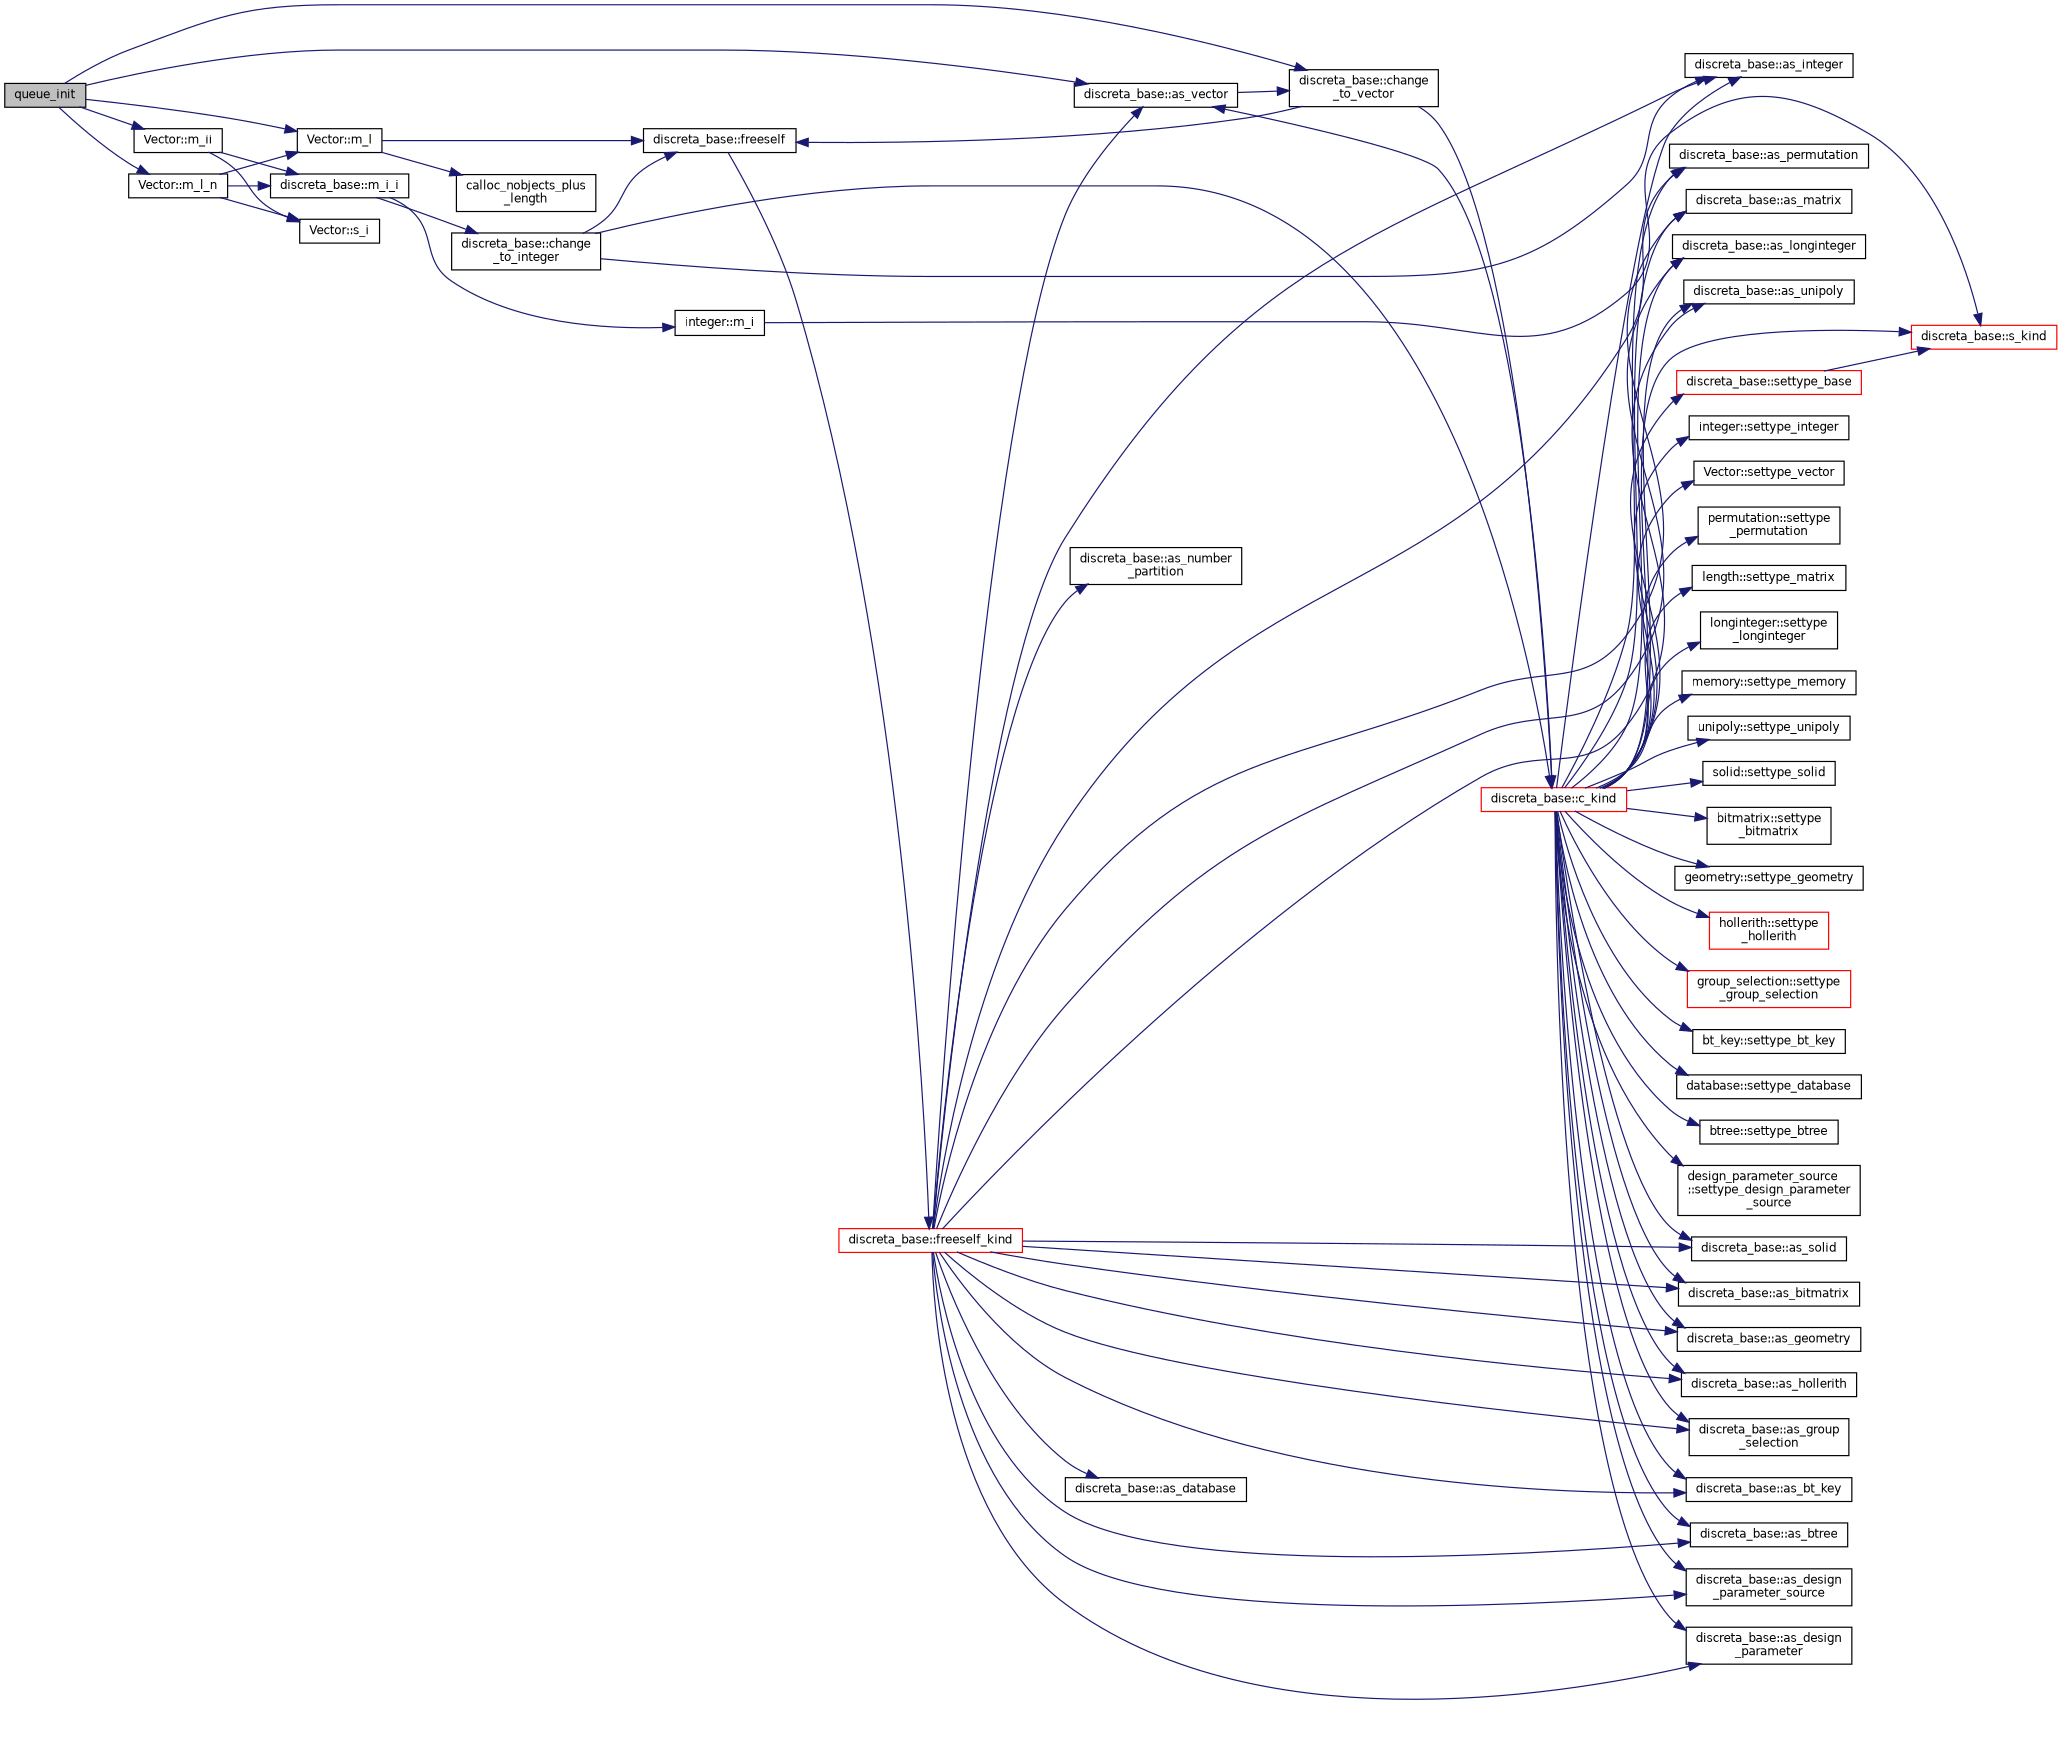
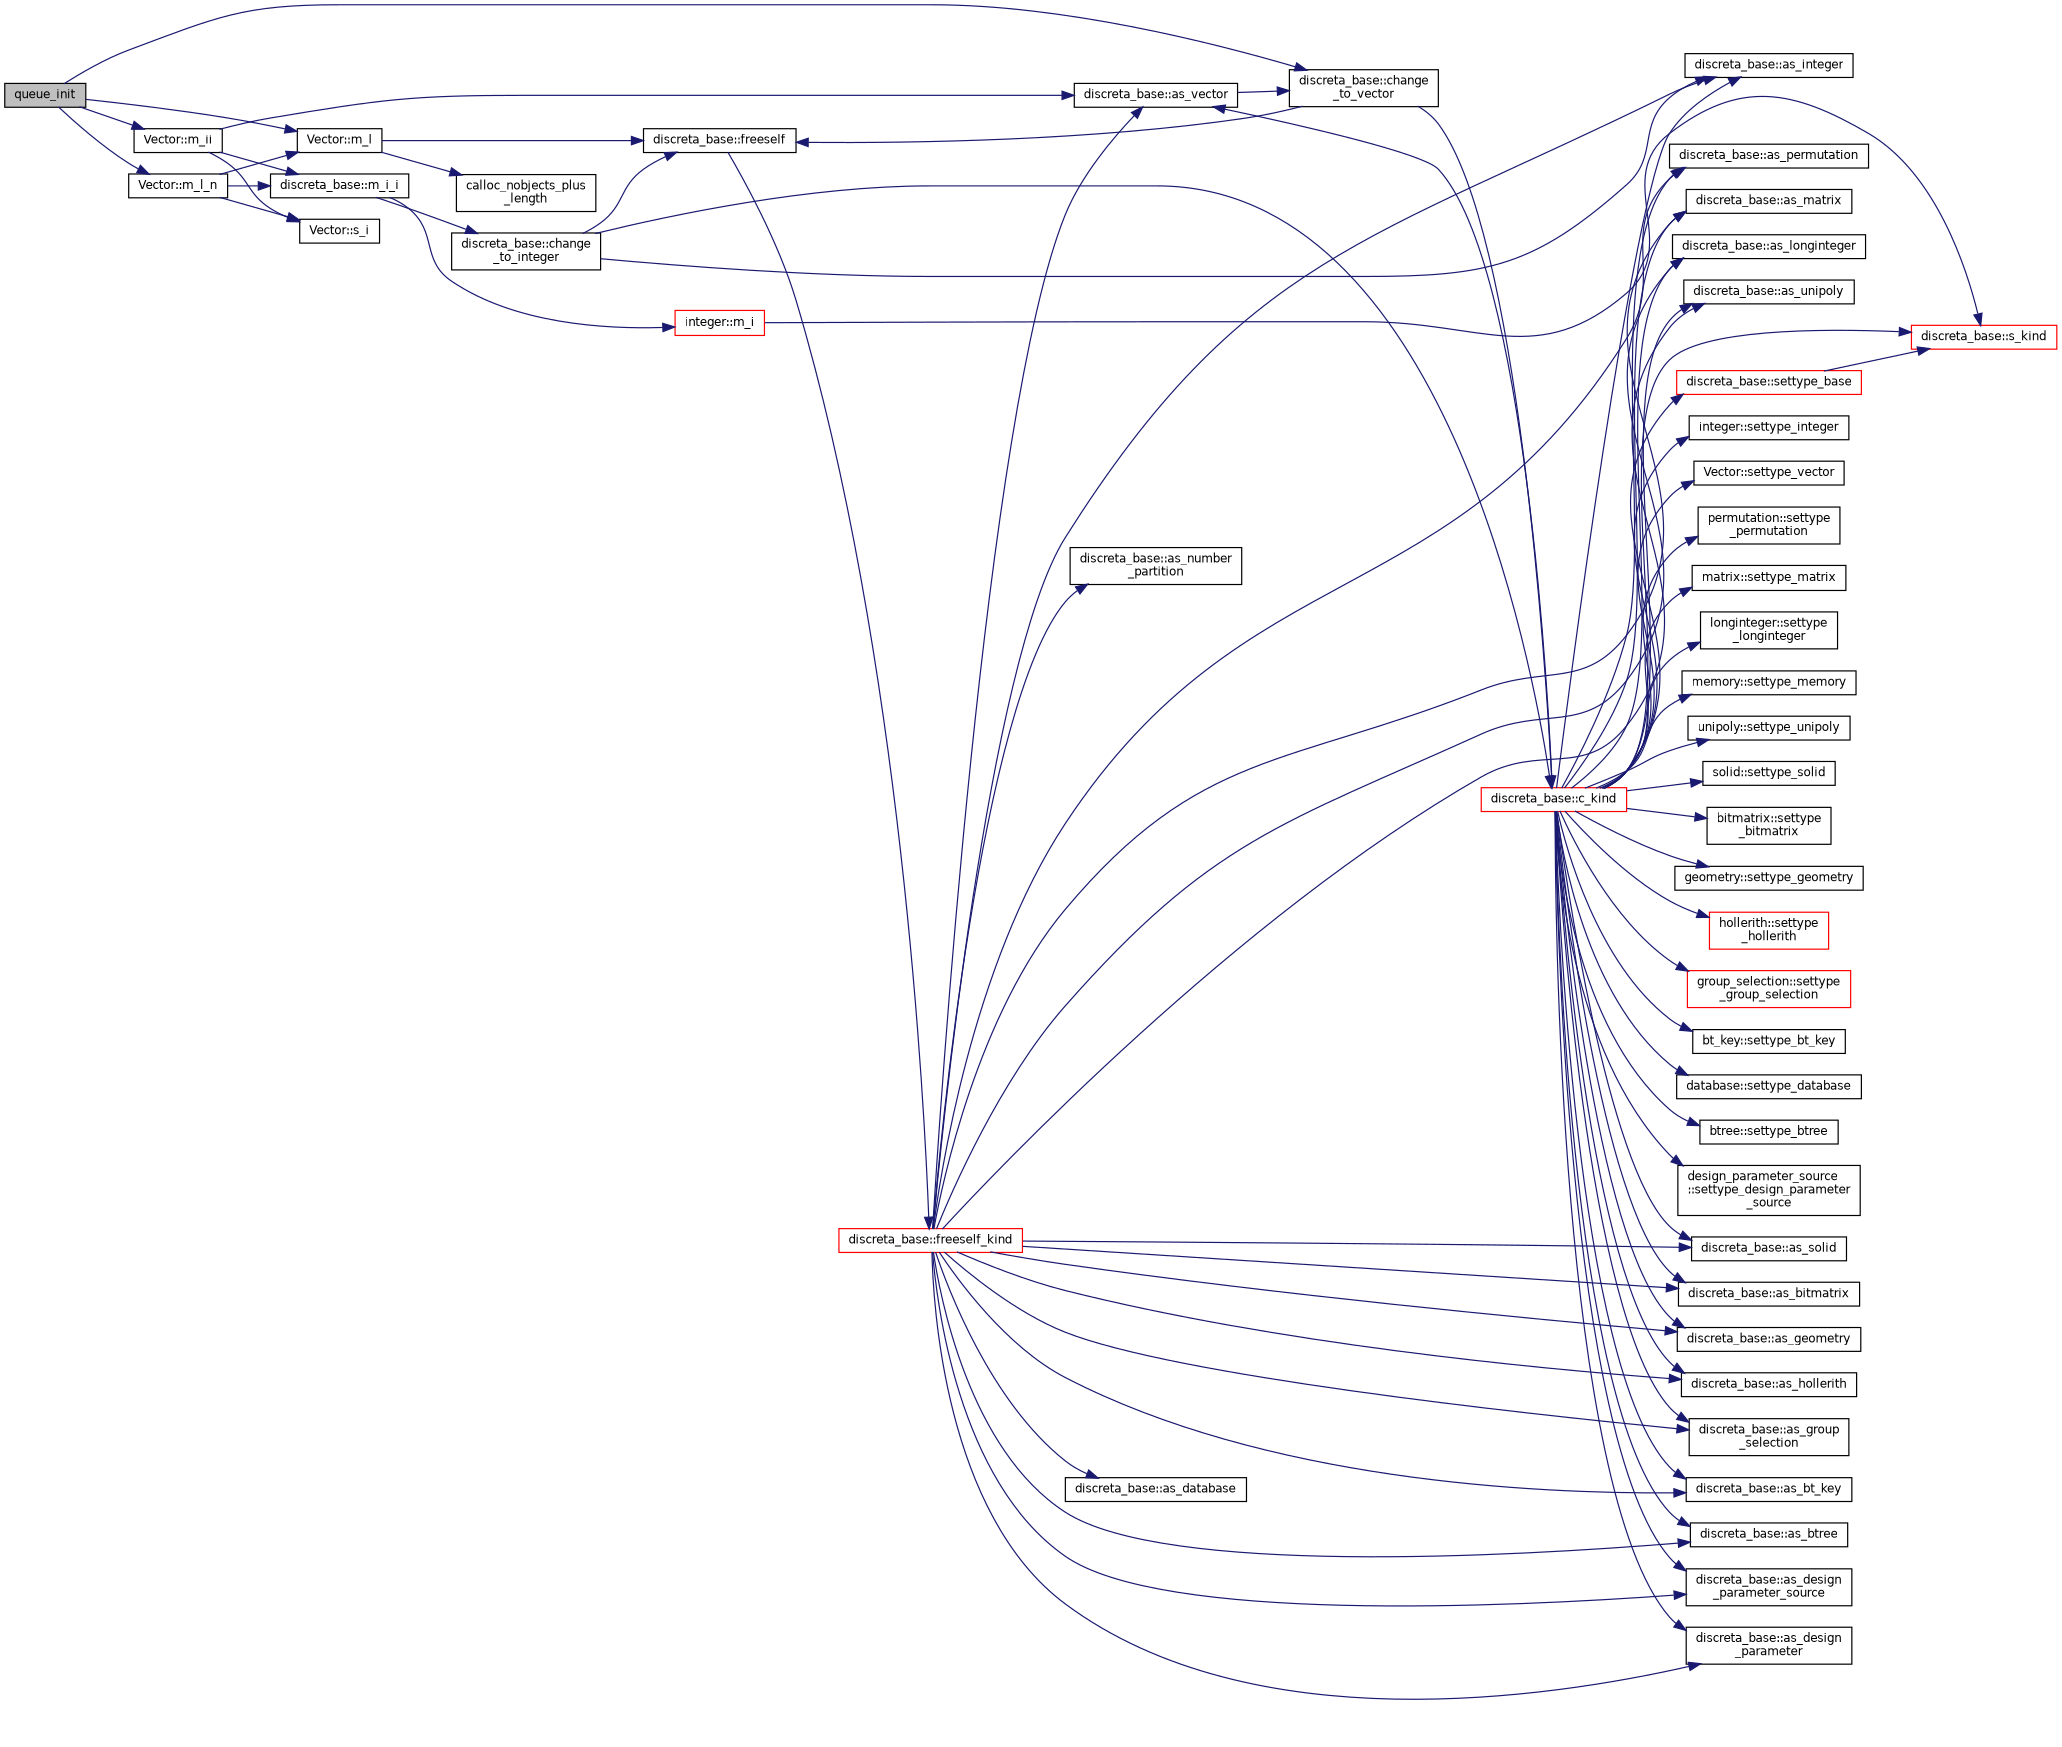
edge "queue_init" -> "discreta_base::as_vector": now "Vector::m_ii" -> "discreta_base::as_vector"
node "integer::m_i": color black -> red
node "length::settype_matrix": label "length::settype_matrix" -> "matrix::settype_matrix"
